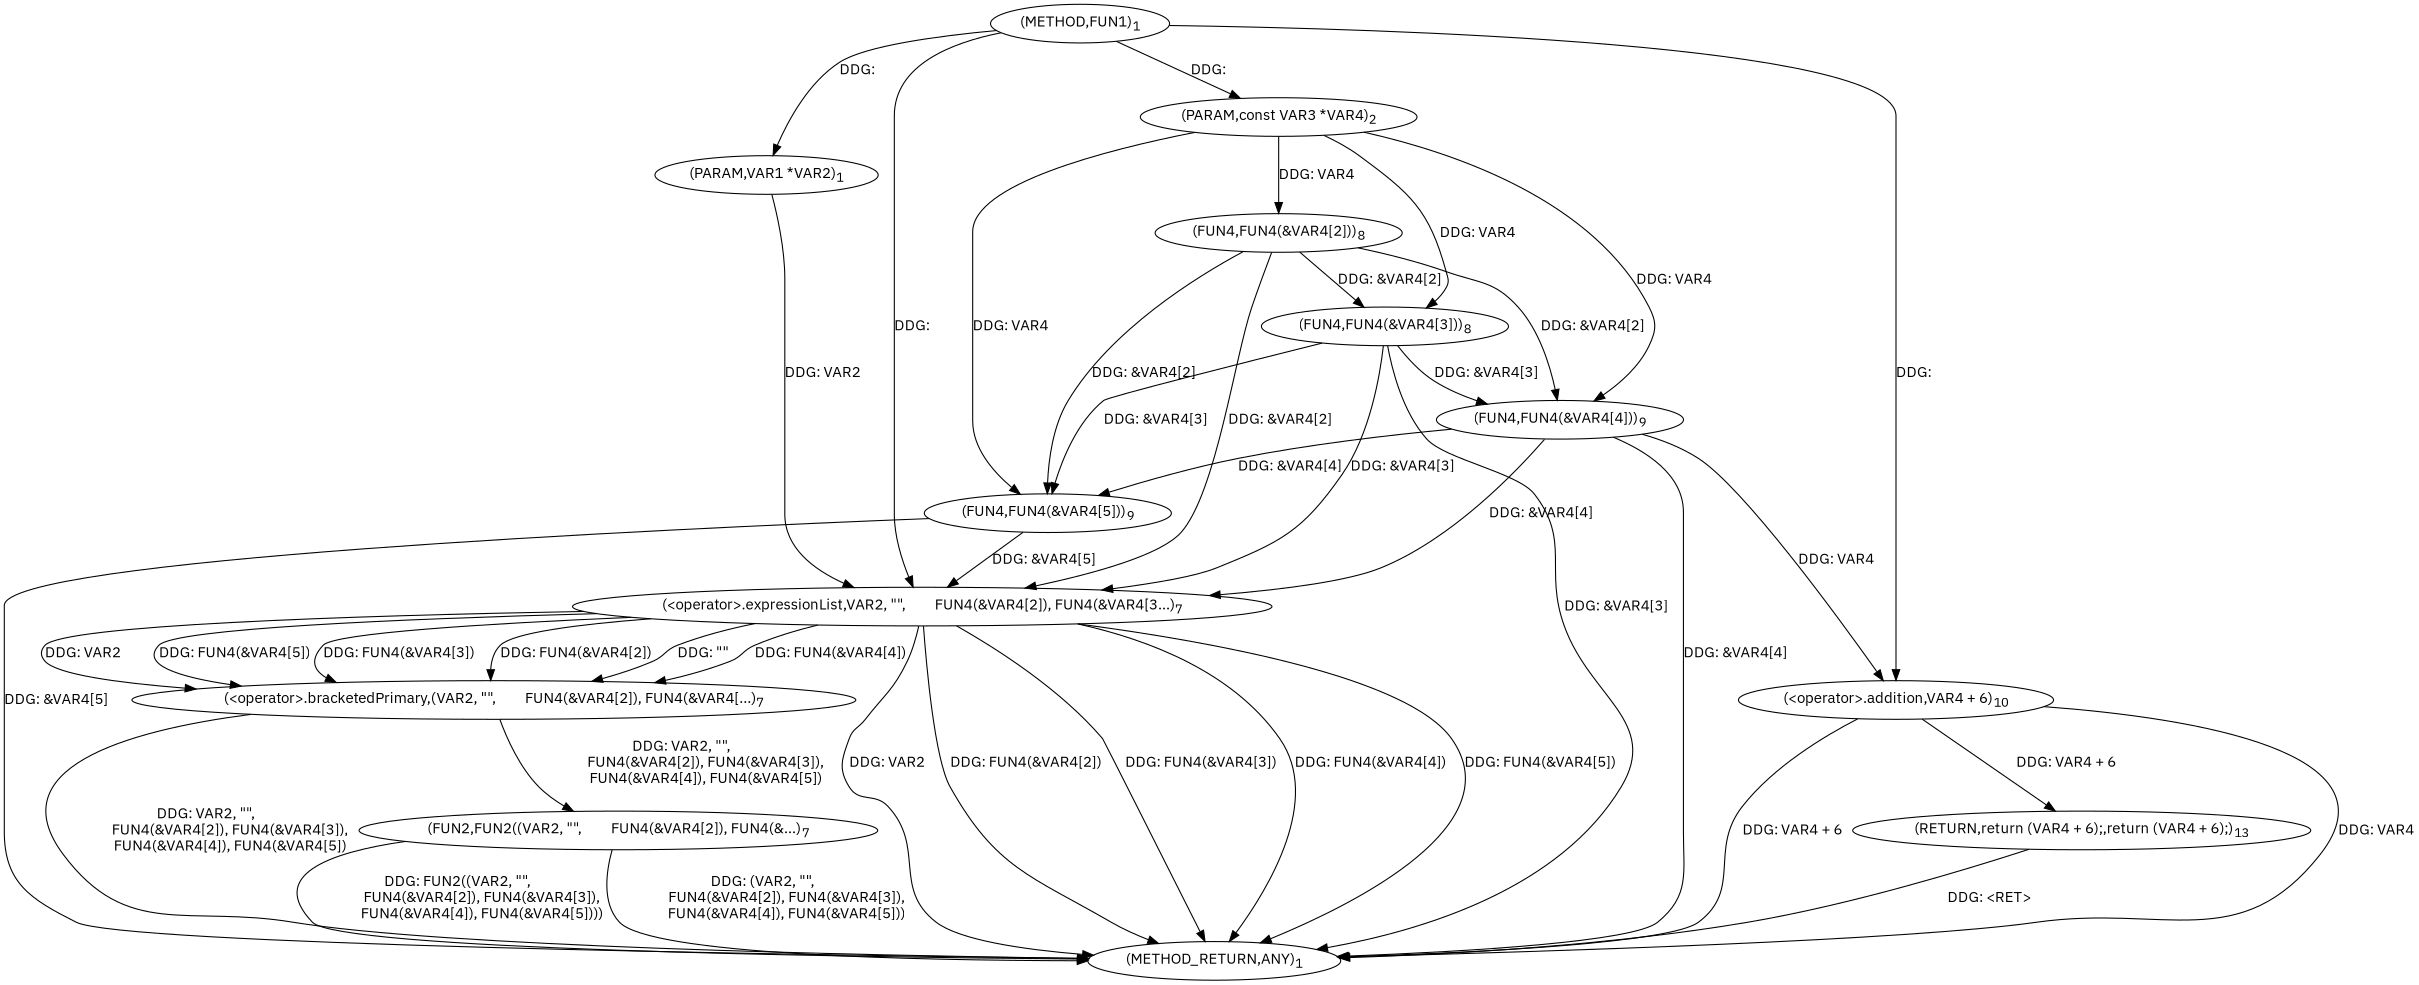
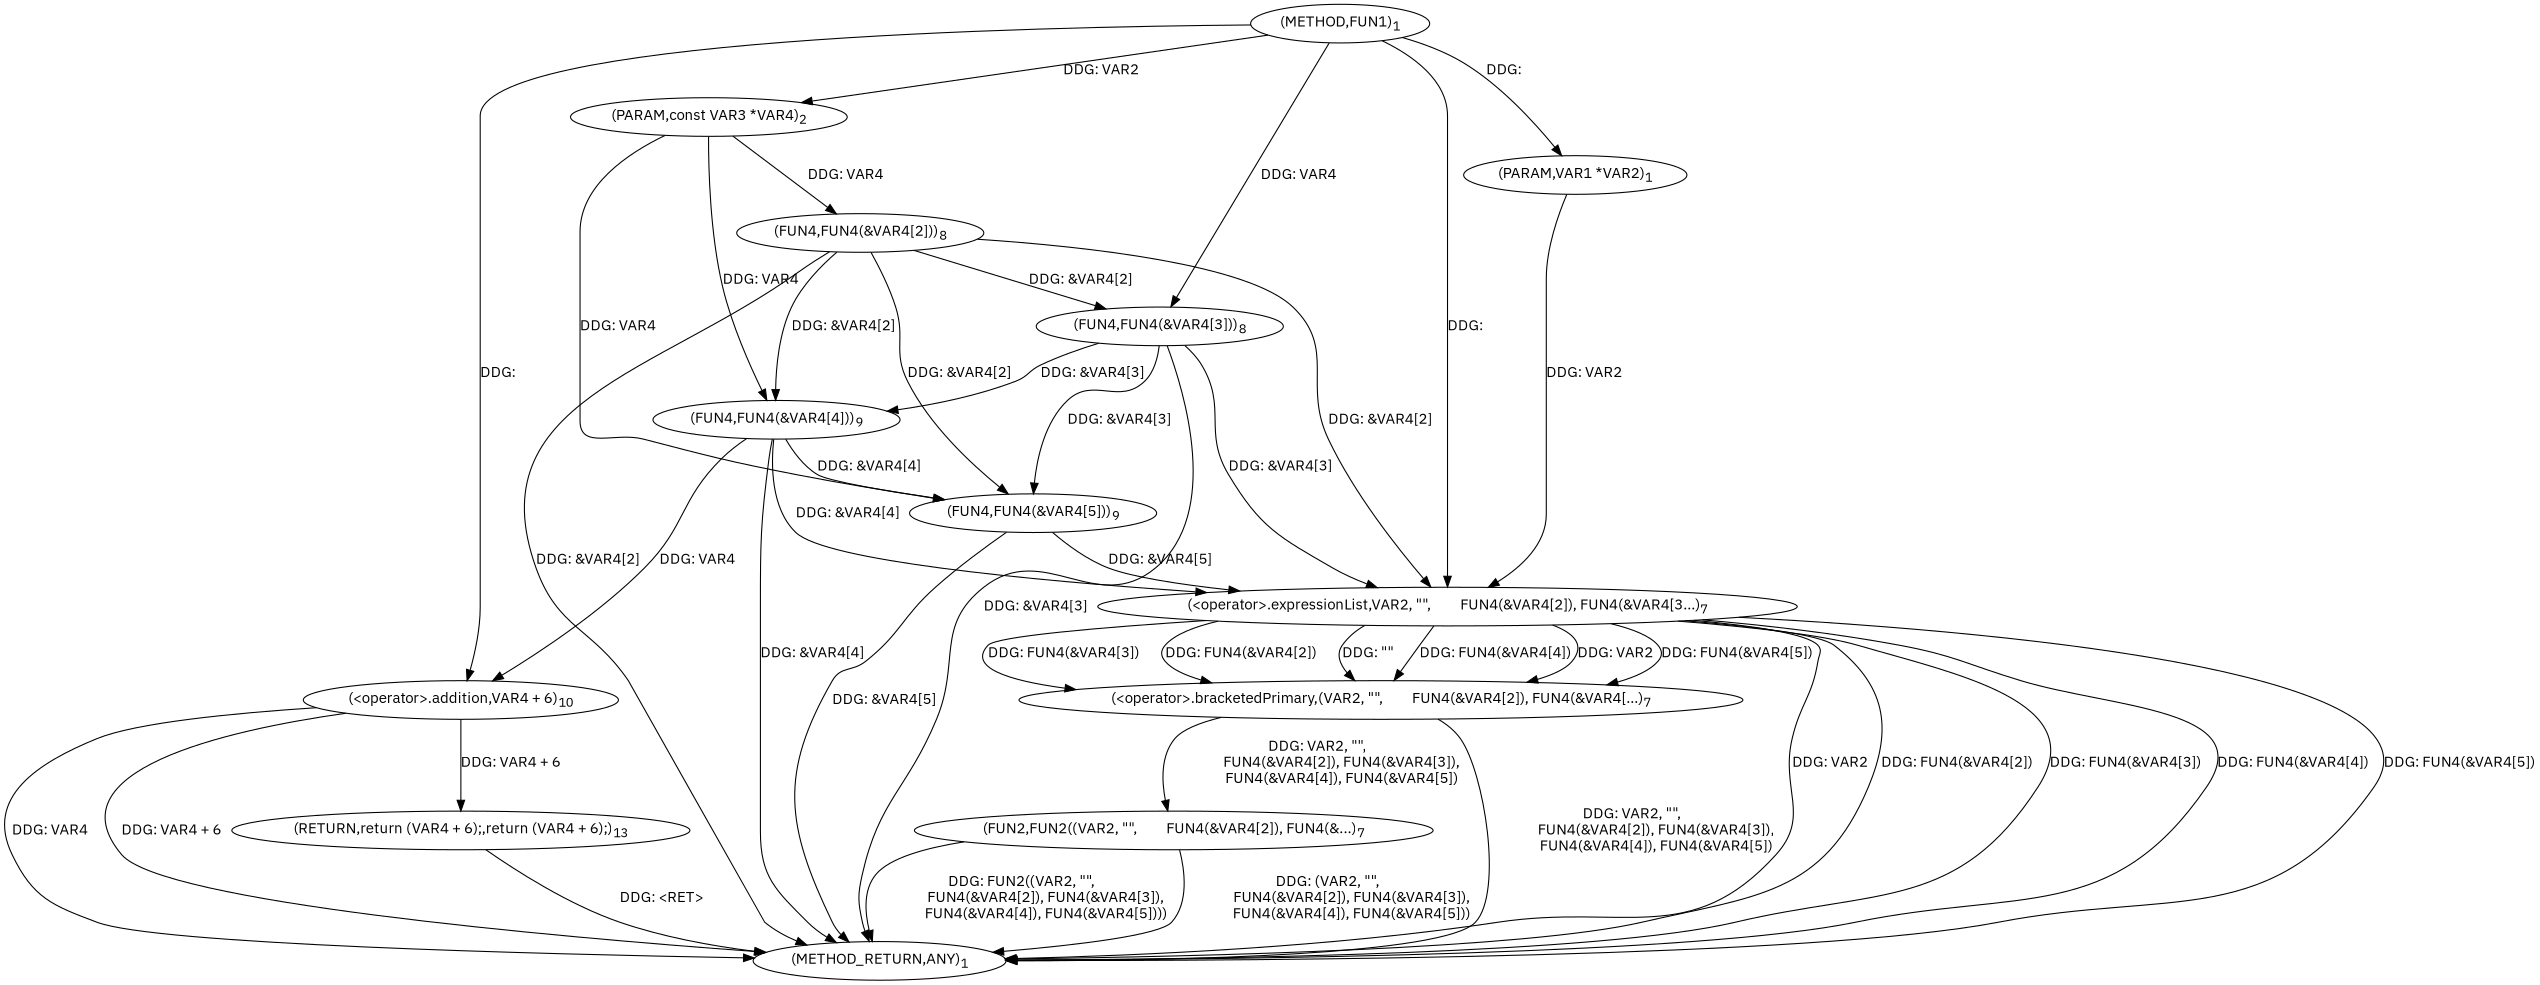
edge "(METHOD,FUN1)" -> "(PARAM,const VAR3 *VAR4)": label "DDG: " -> "DDG: VAR2"
edge "(PARAM,const VAR3 *VAR4)" -> "(FUN4,FUN4(&VAR4[3]))": now "(METHOD,FUN1)" -> "(FUN4,FUN4(&VAR4[3]))"
edge "(FUN4,FUN4(&VAR4[2]))" -> "(METHOD_RETURN,ANY)": added, label "DDG: &VAR4[2]"
